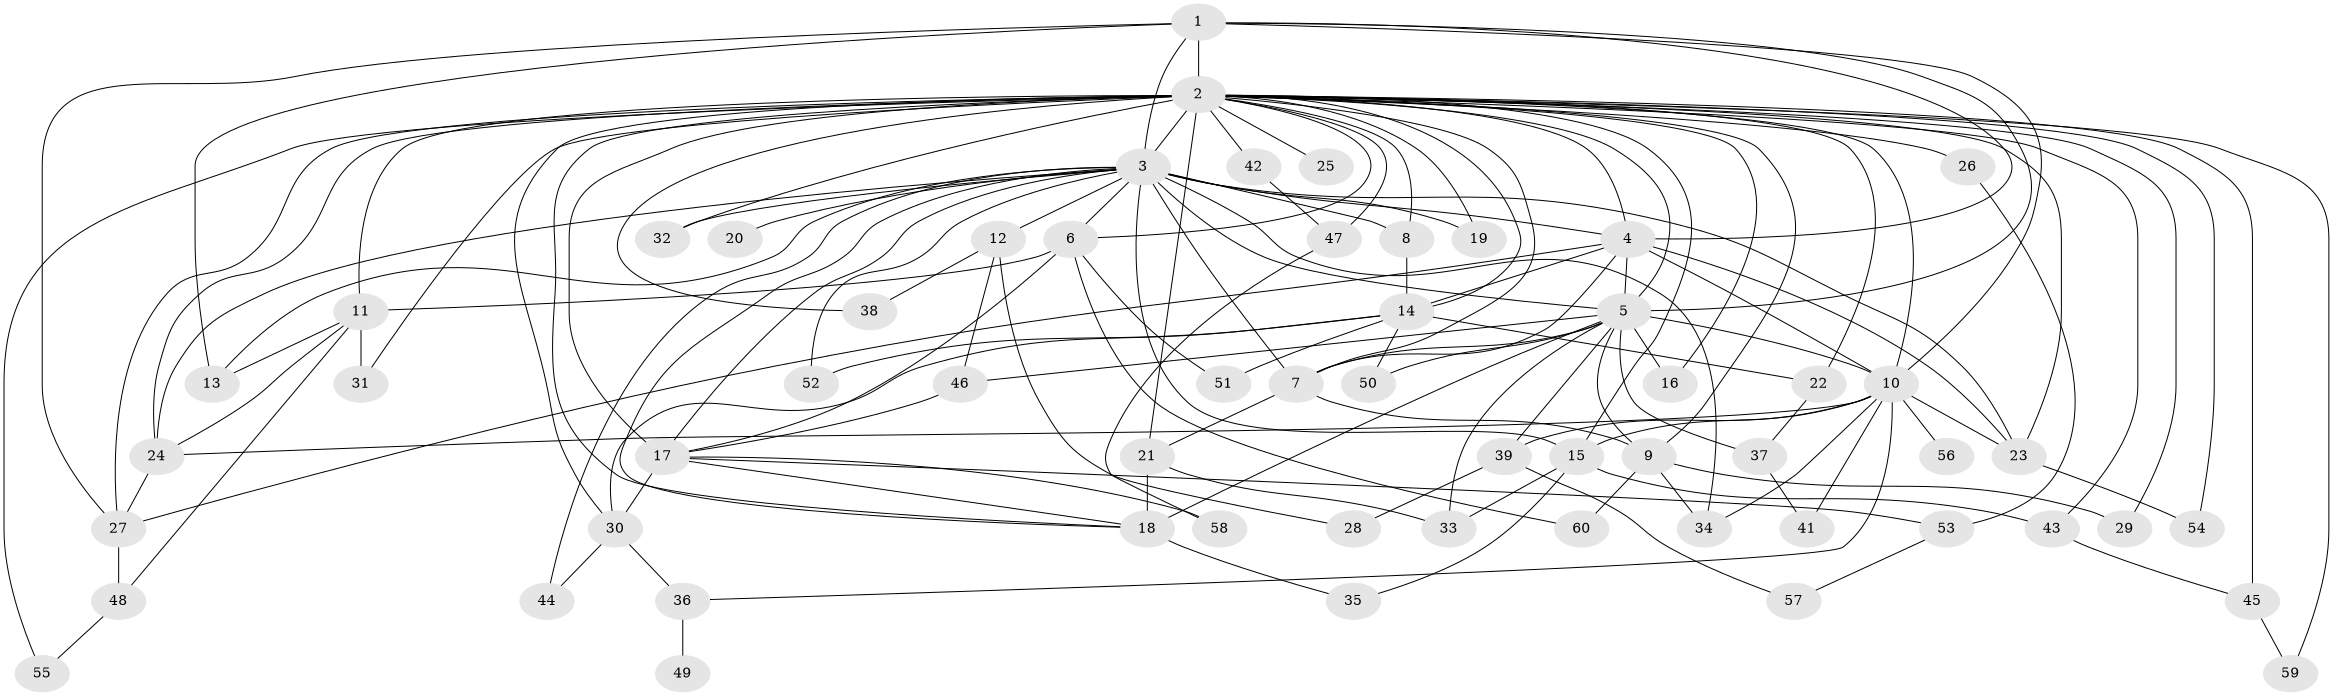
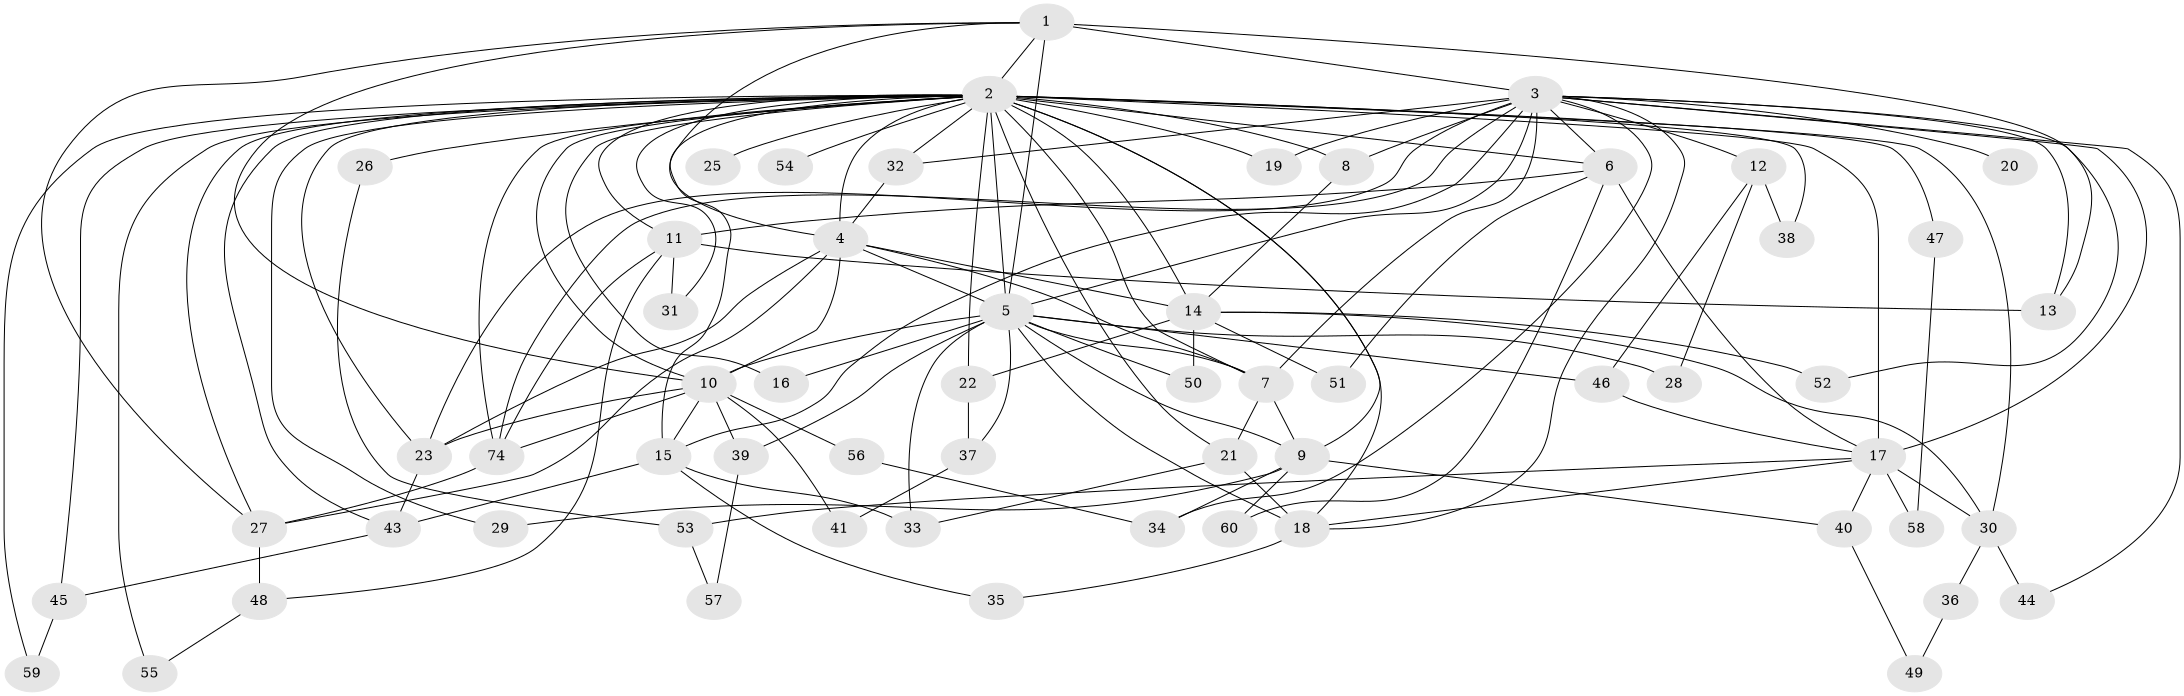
edge "2" -- "3": removed
node "42": removed
edge "3" -- "4": now "32" -- "4"
node "24": label "24" -> "74"
edge "10" -- "34": now "56" -- "34"
edge "23" -- "54": now "23" -- "43"
edge "39" -- "28": now "5" -- "28"
node "40": added
edge "10" -- "36": removed
